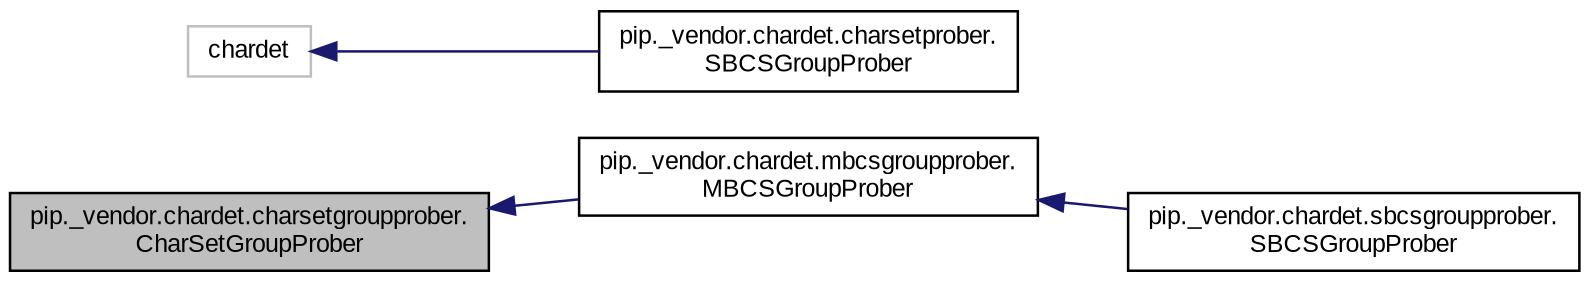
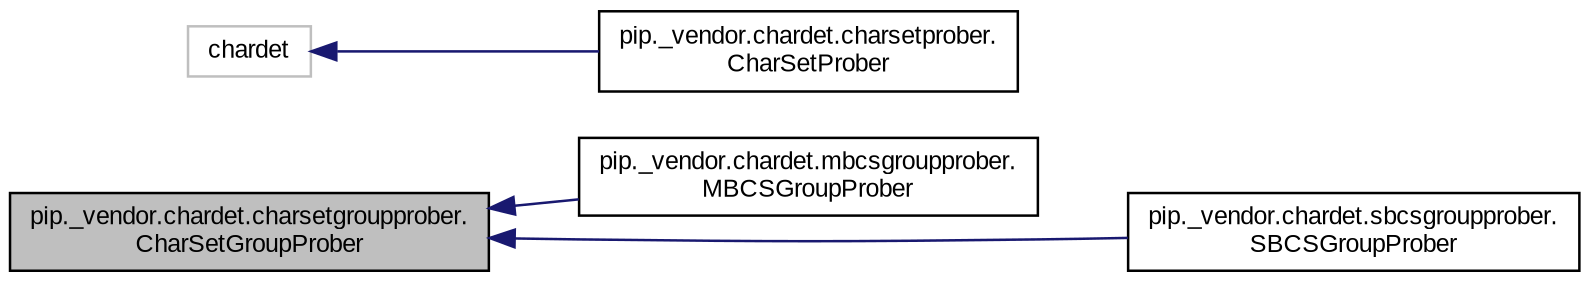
node "pip._vendor.chardet.charsetprober. SBCSGroupProber": label "pip._vendor.chardet.charsetprober. SBCSGroupProber" -> "pip._vendor.chardet.charsetprober. CharSetProber"
edge "pip._vendor.chardet.sbcsgroupprober. SBCSGroupProber" -> "pip._vendor.chardet.mbcsgroupprober. MBCSGroupProber": now "pip._vendor.chardet.sbcsgroupprober. SBCSGroupProber" -> "pip._vendor.chardet.charsetgroupprober. CharSetGroupProber"
